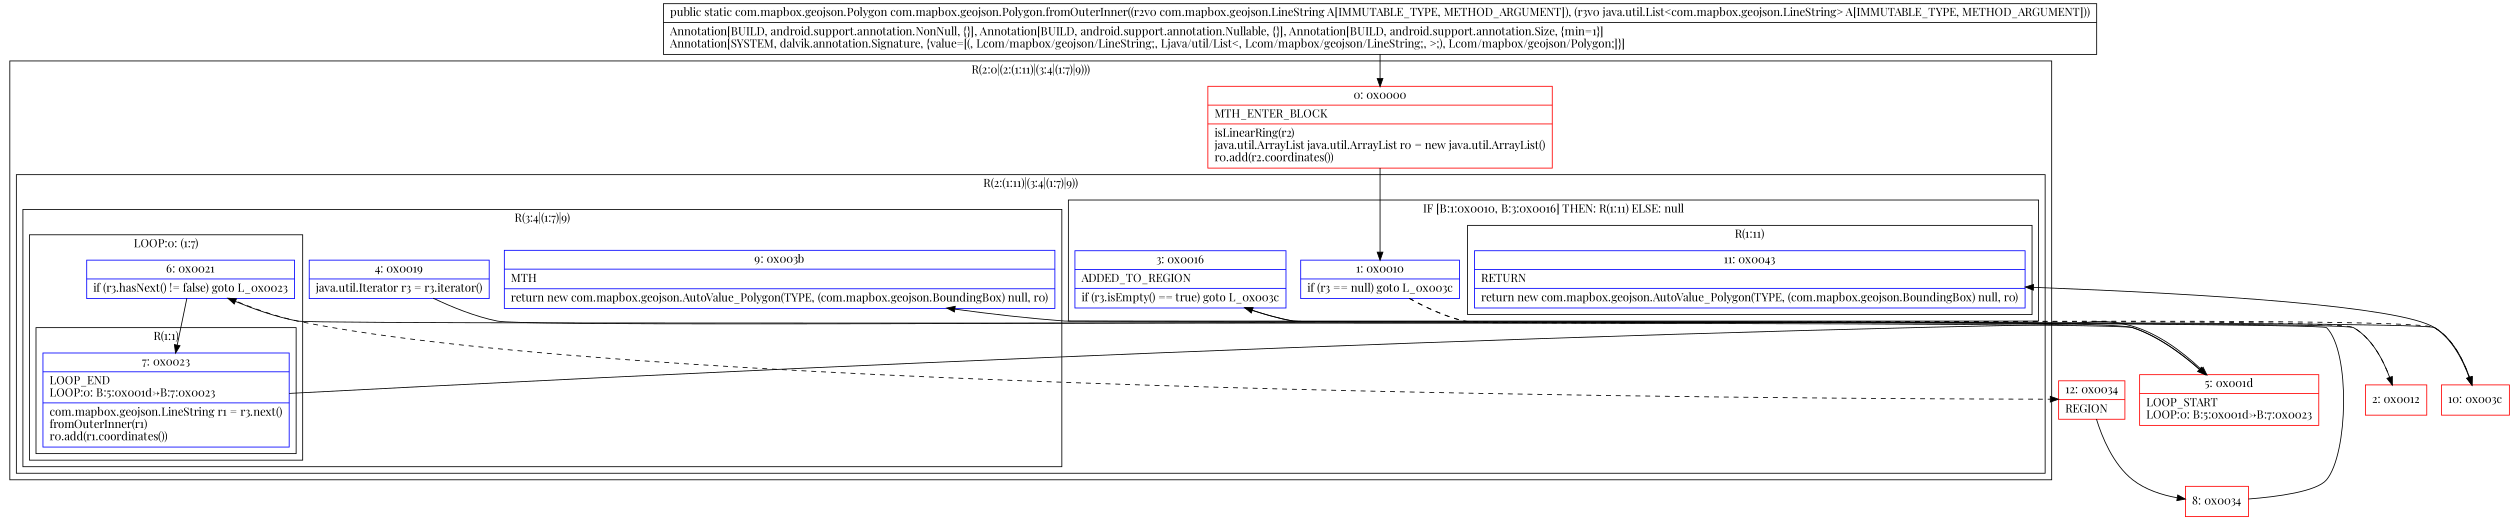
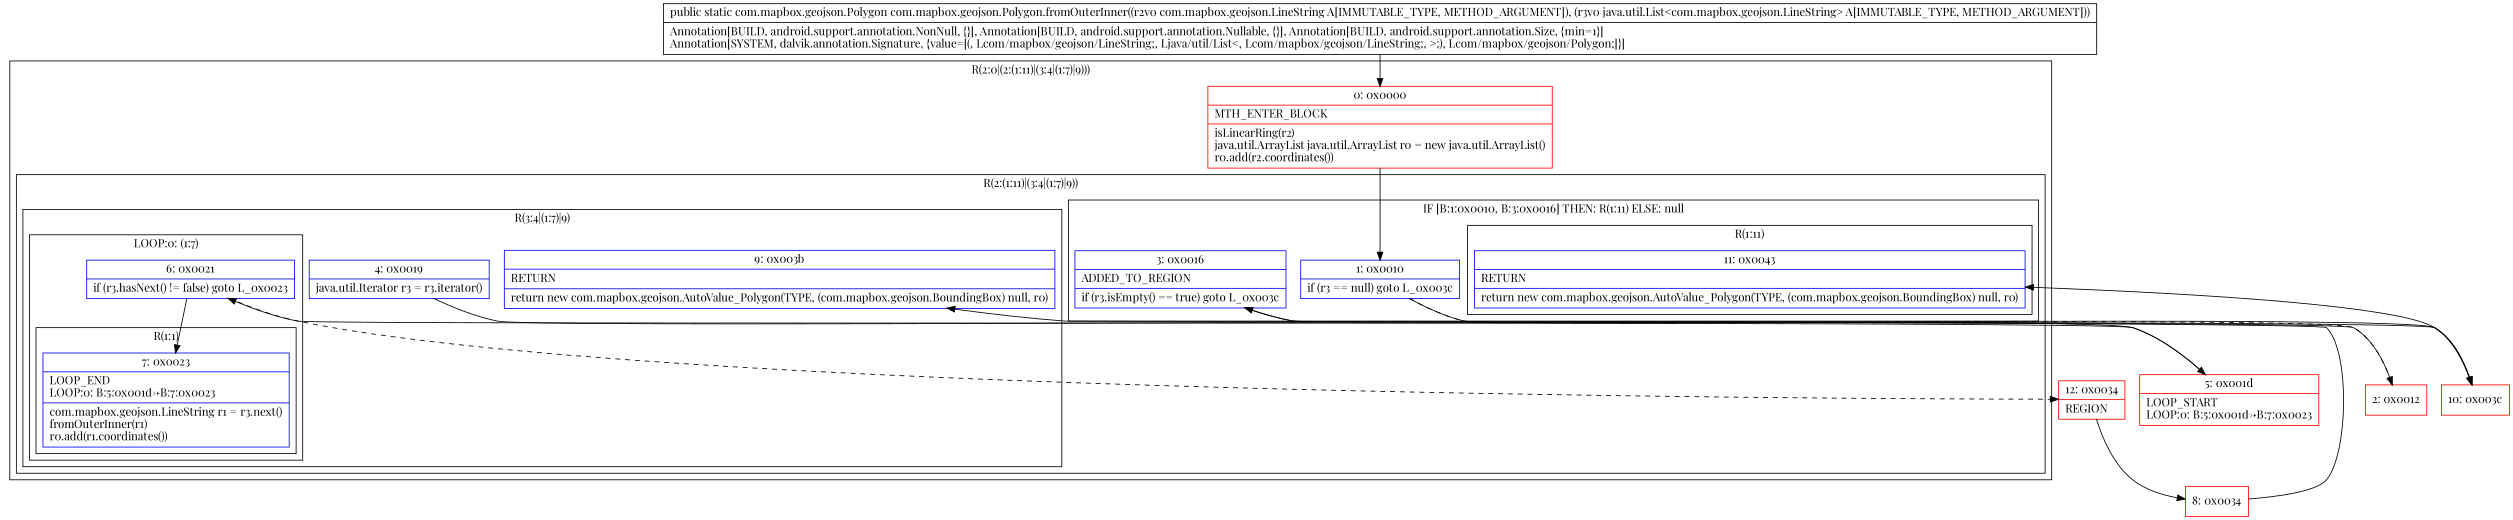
node "9: 0x003b": text "MTH" -> "RETURN"
edge "1: 0x0010" -> "10: 0x003c": style dashed -> solid
edge "7: 0x0023" -> "5: 0x001d": removed
